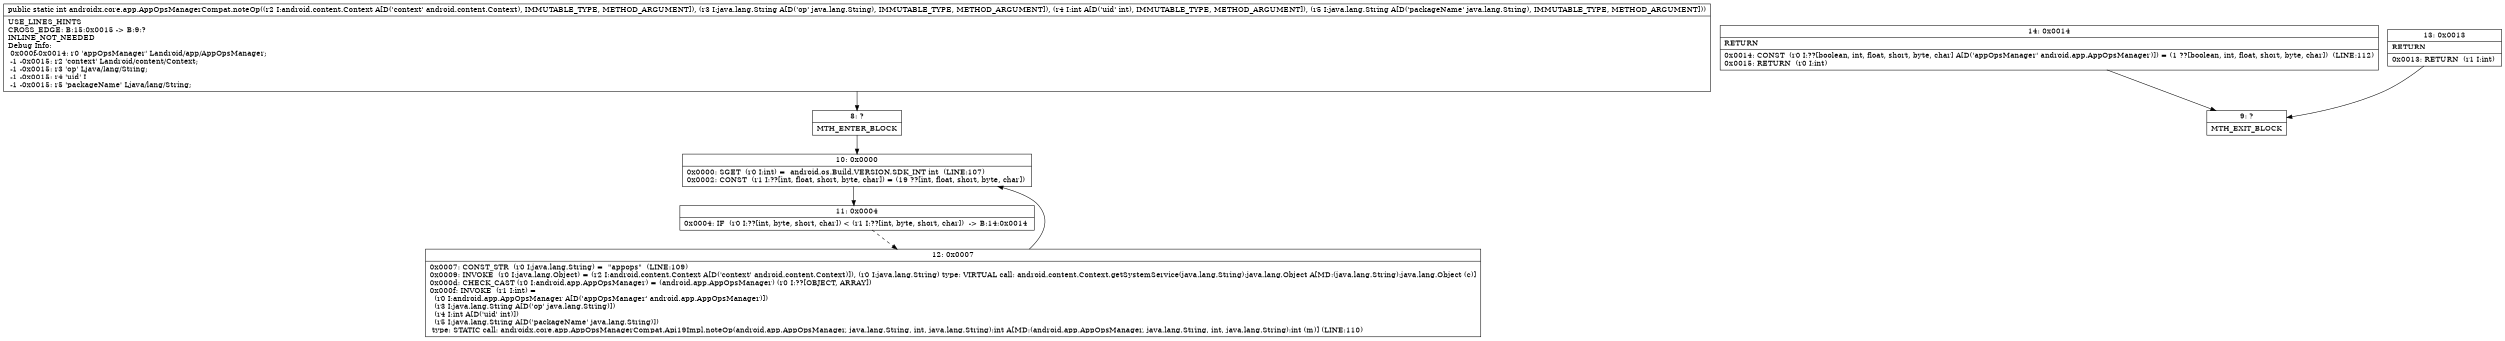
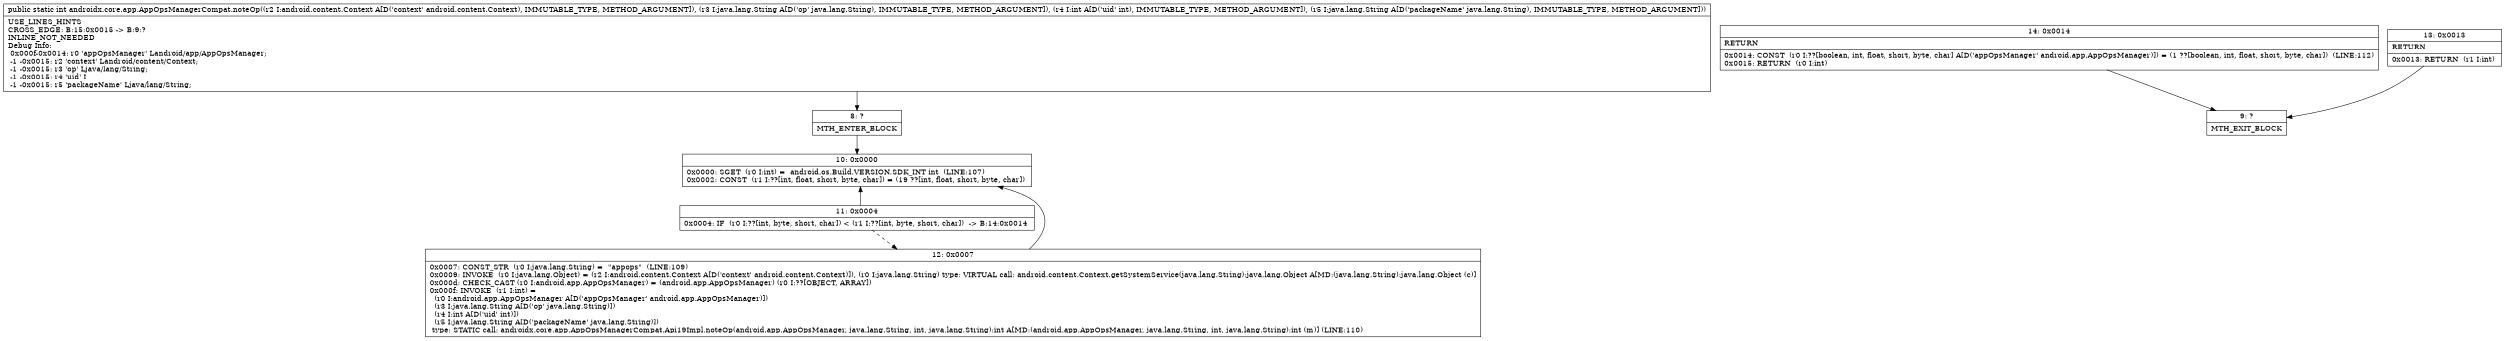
edge "10: 0x0000" -> "11: 0x0004": reversed
